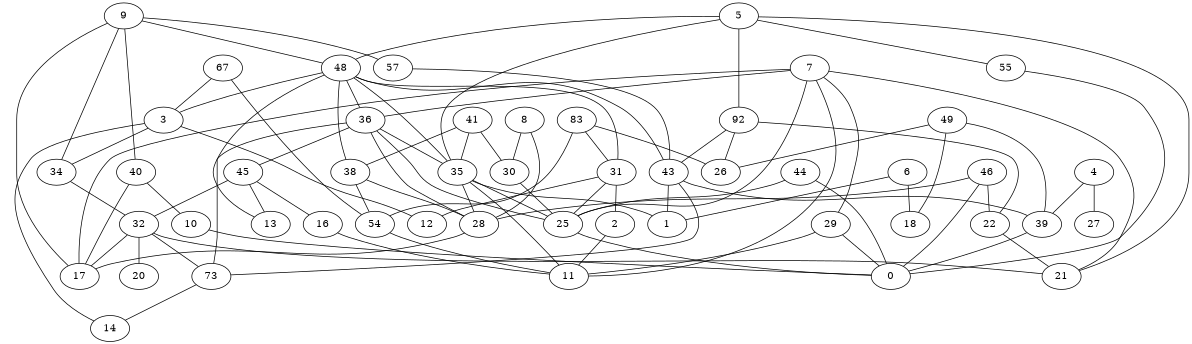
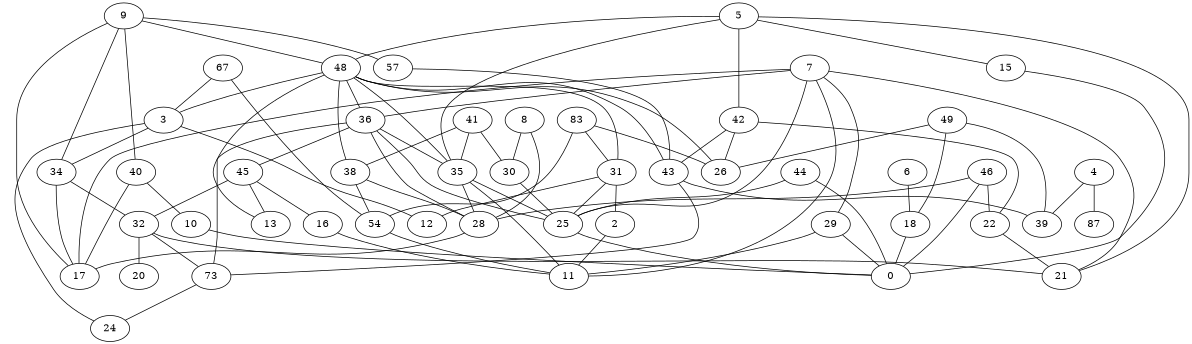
node "55": label "55" -> "15"
edge "48" -- "26": added
node "92": label "92" -> "42"
node "1": removed
node "27": label "27" -> "87"
edge "32" -- "17": now "34" -- "17"
edge "39" -- "0": now "18" -- "0"
node "14": label "14" -> "24"
